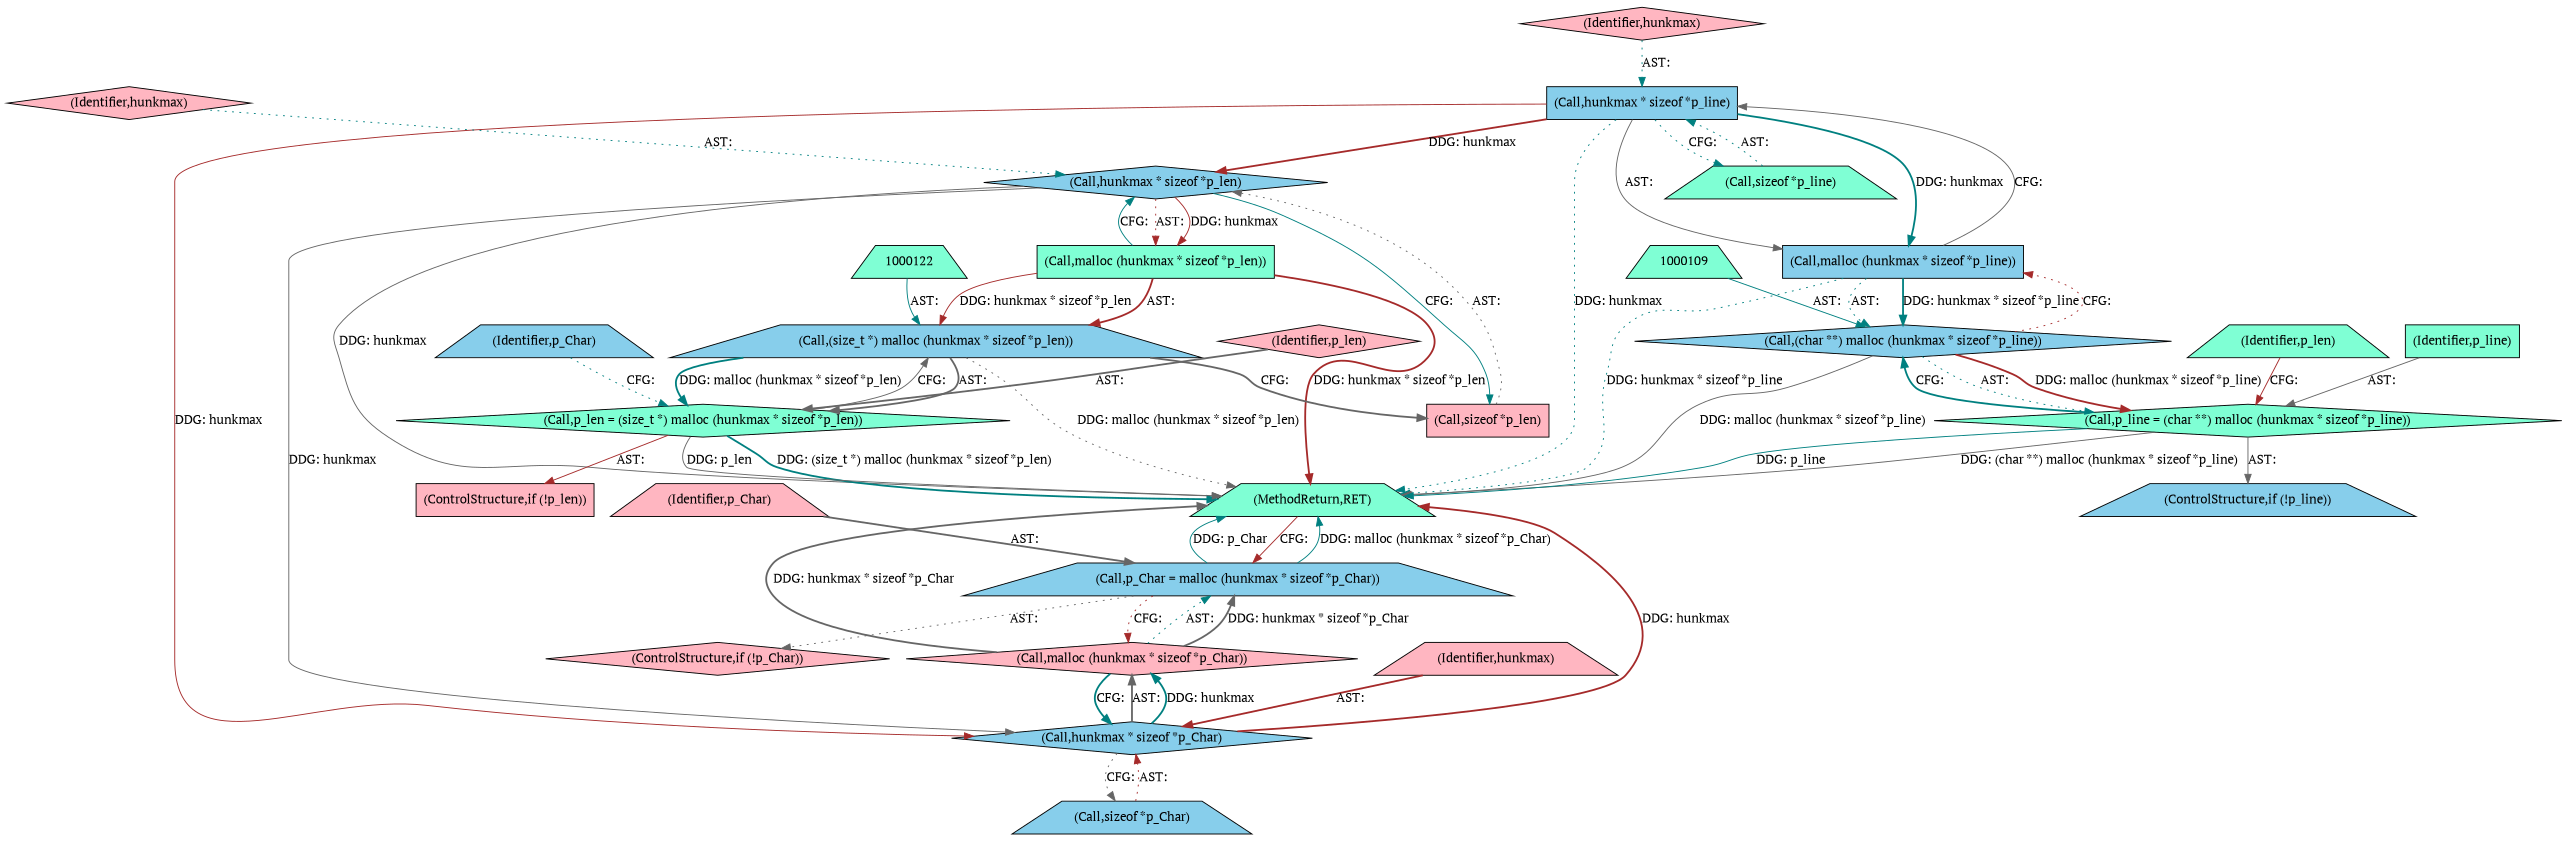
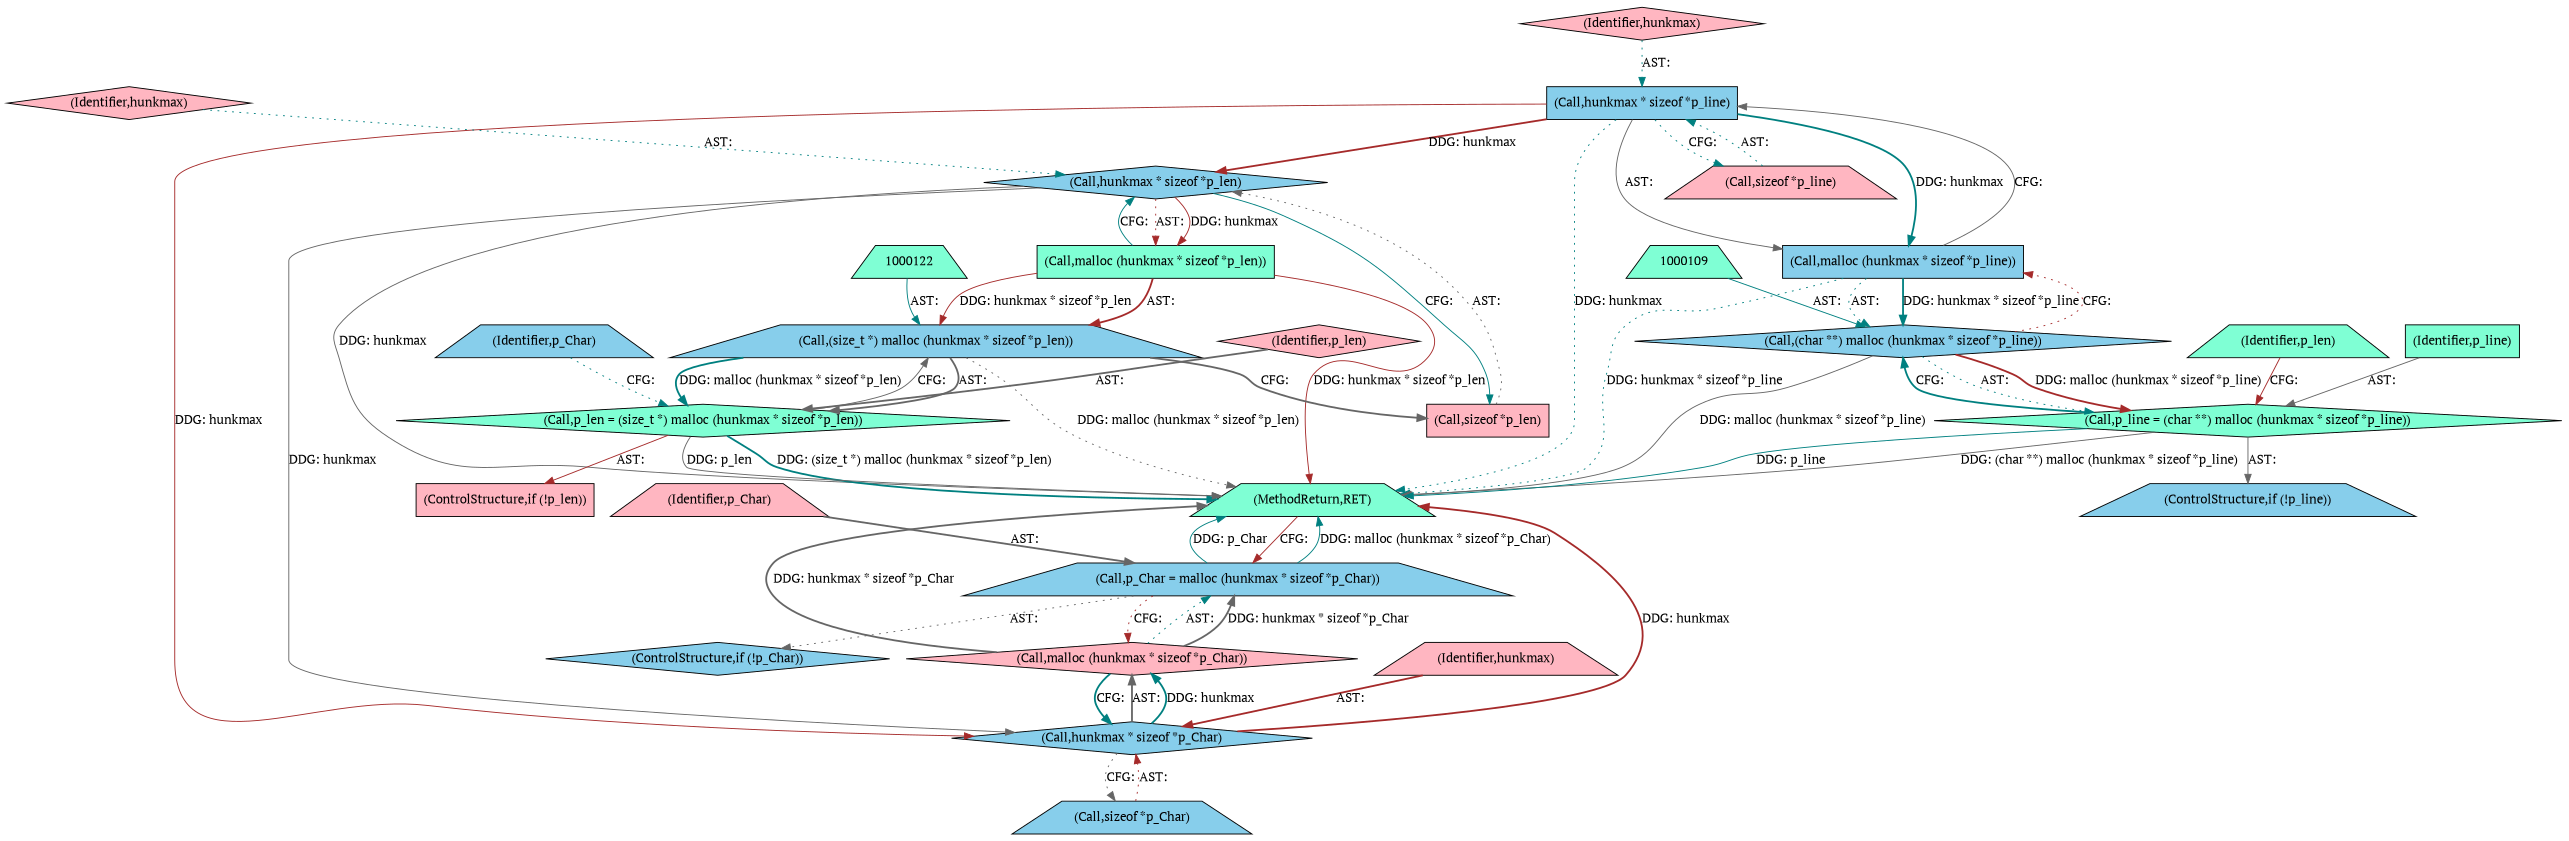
node "(Call,sizeof *p_line)": fillcolor aquamarine -> lightpink
edge "(Call,malloc (hunkmax * sizeof *p_len))" -> "(MethodReturn,RET)": style bold -> solid
node "(ControlStructure,if (!p_Char))": fillcolor lightpink -> skyblue
